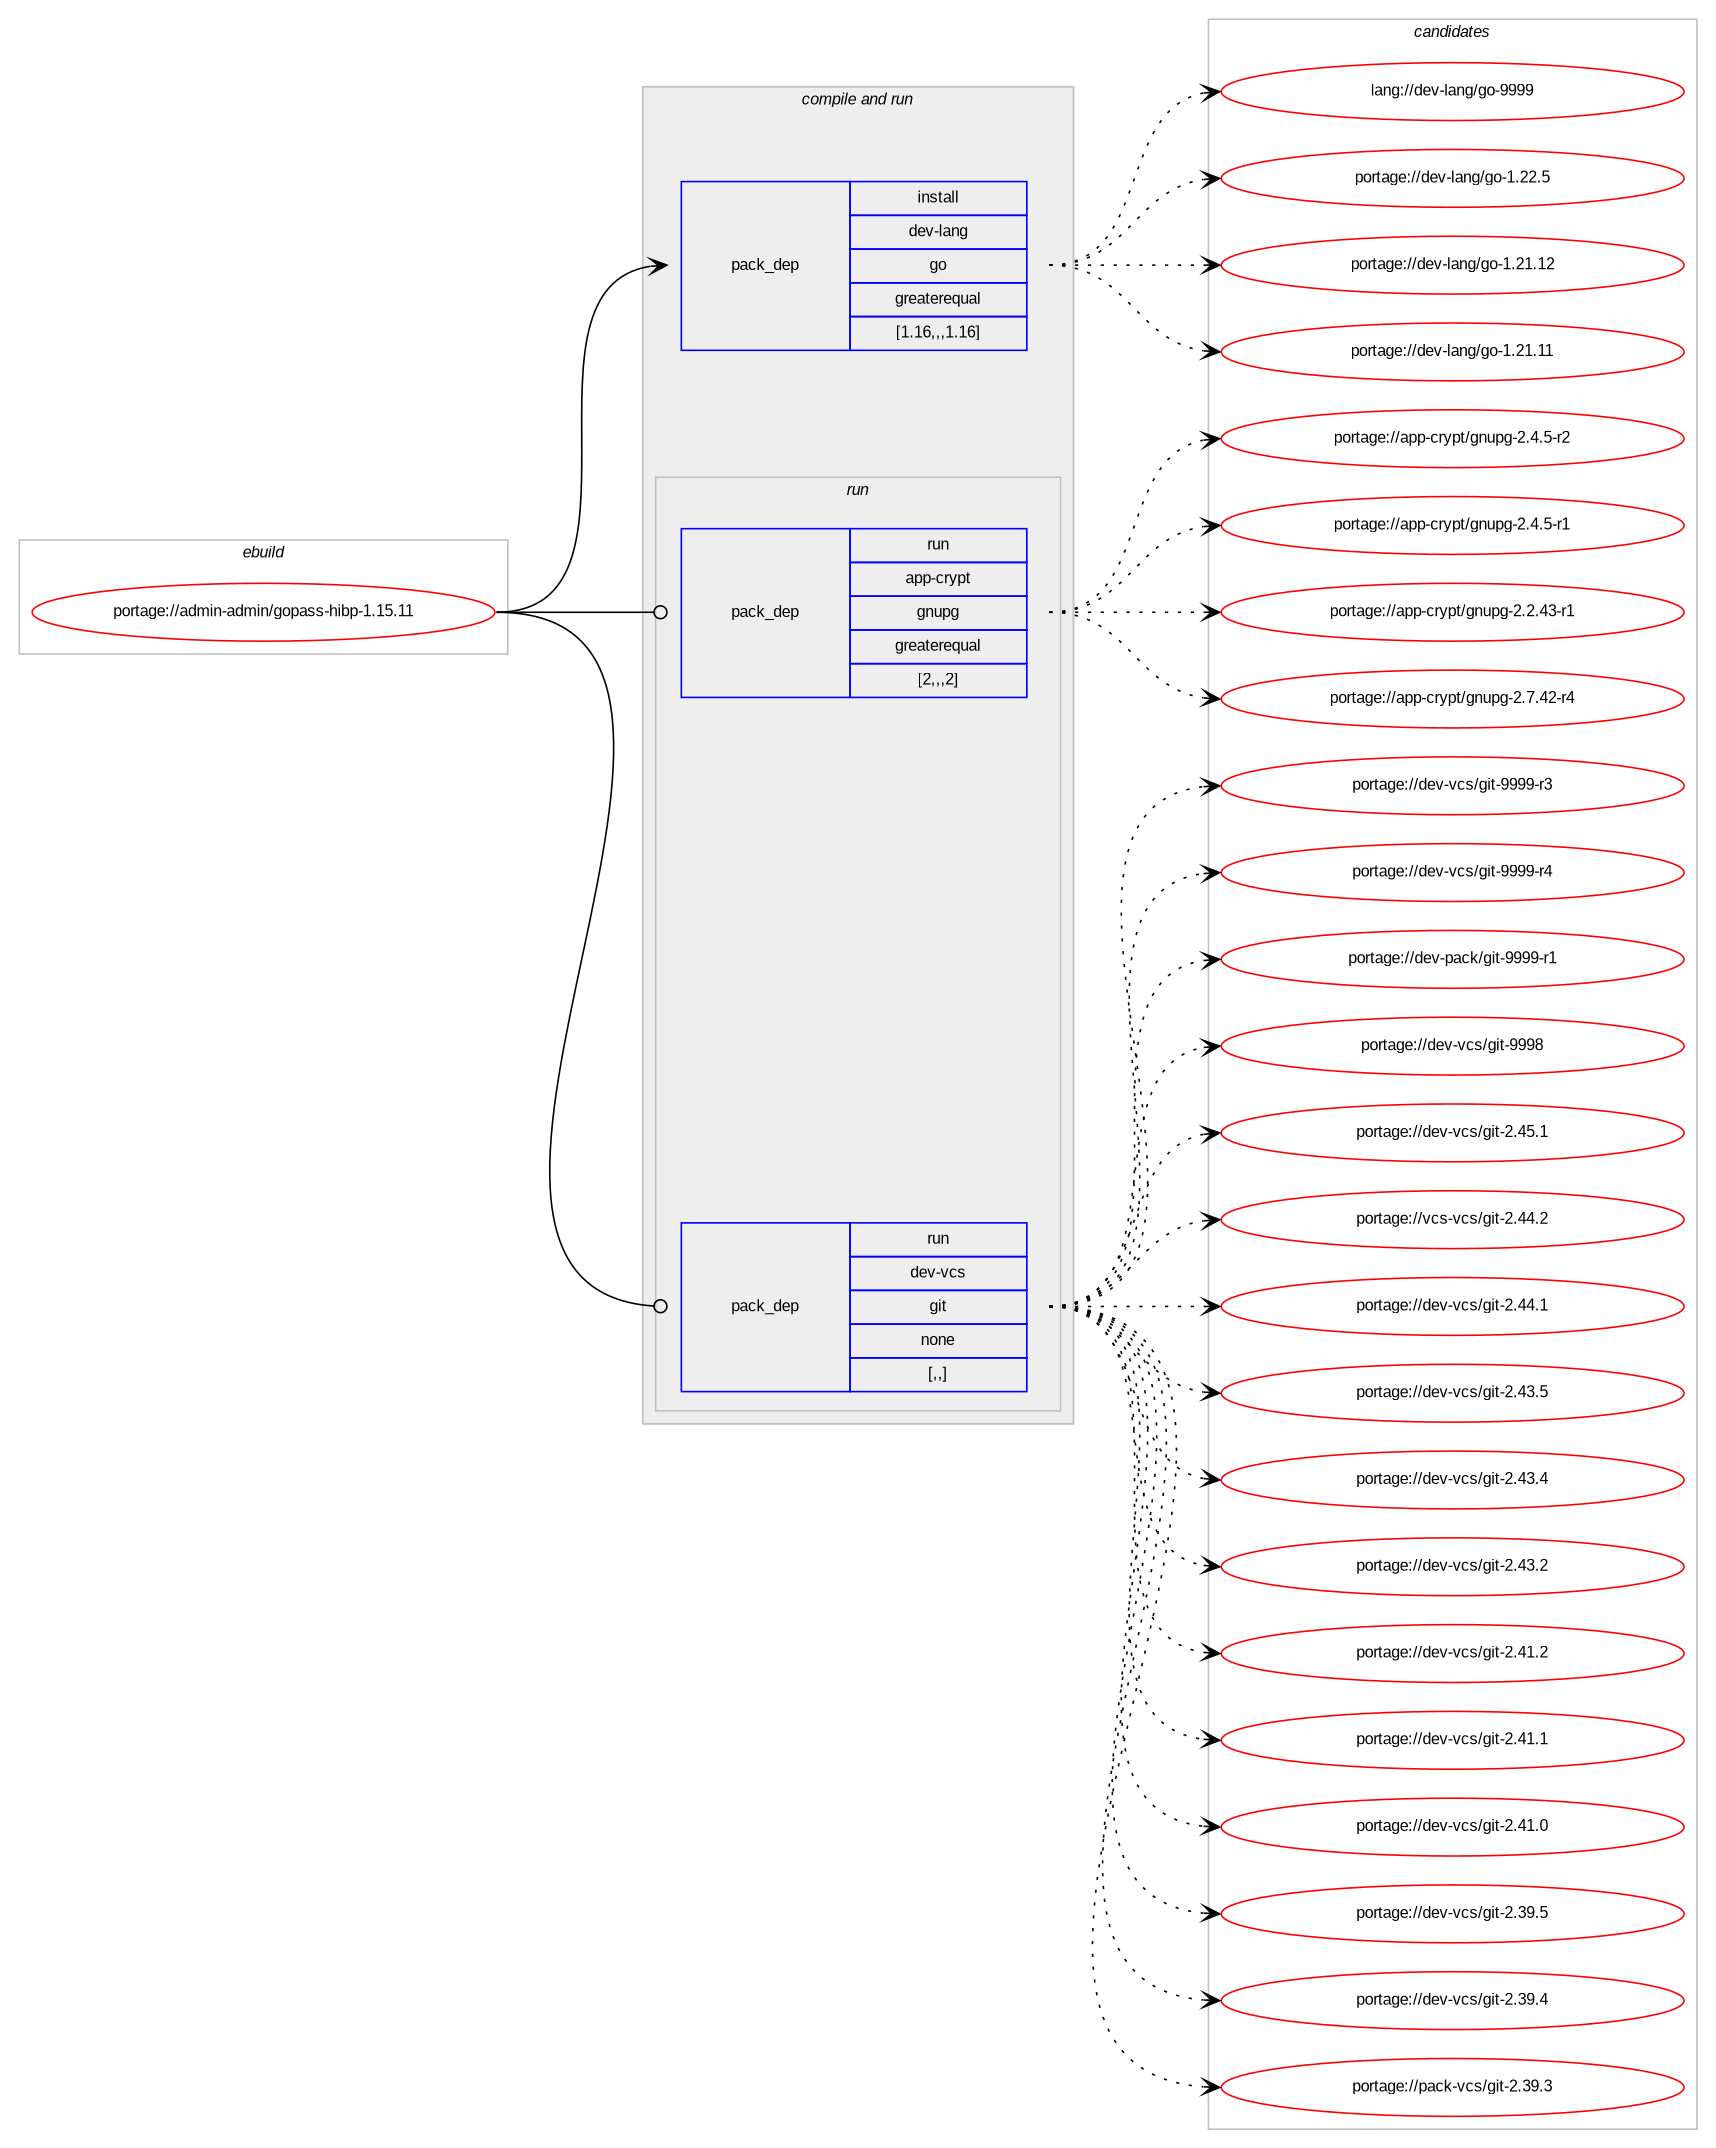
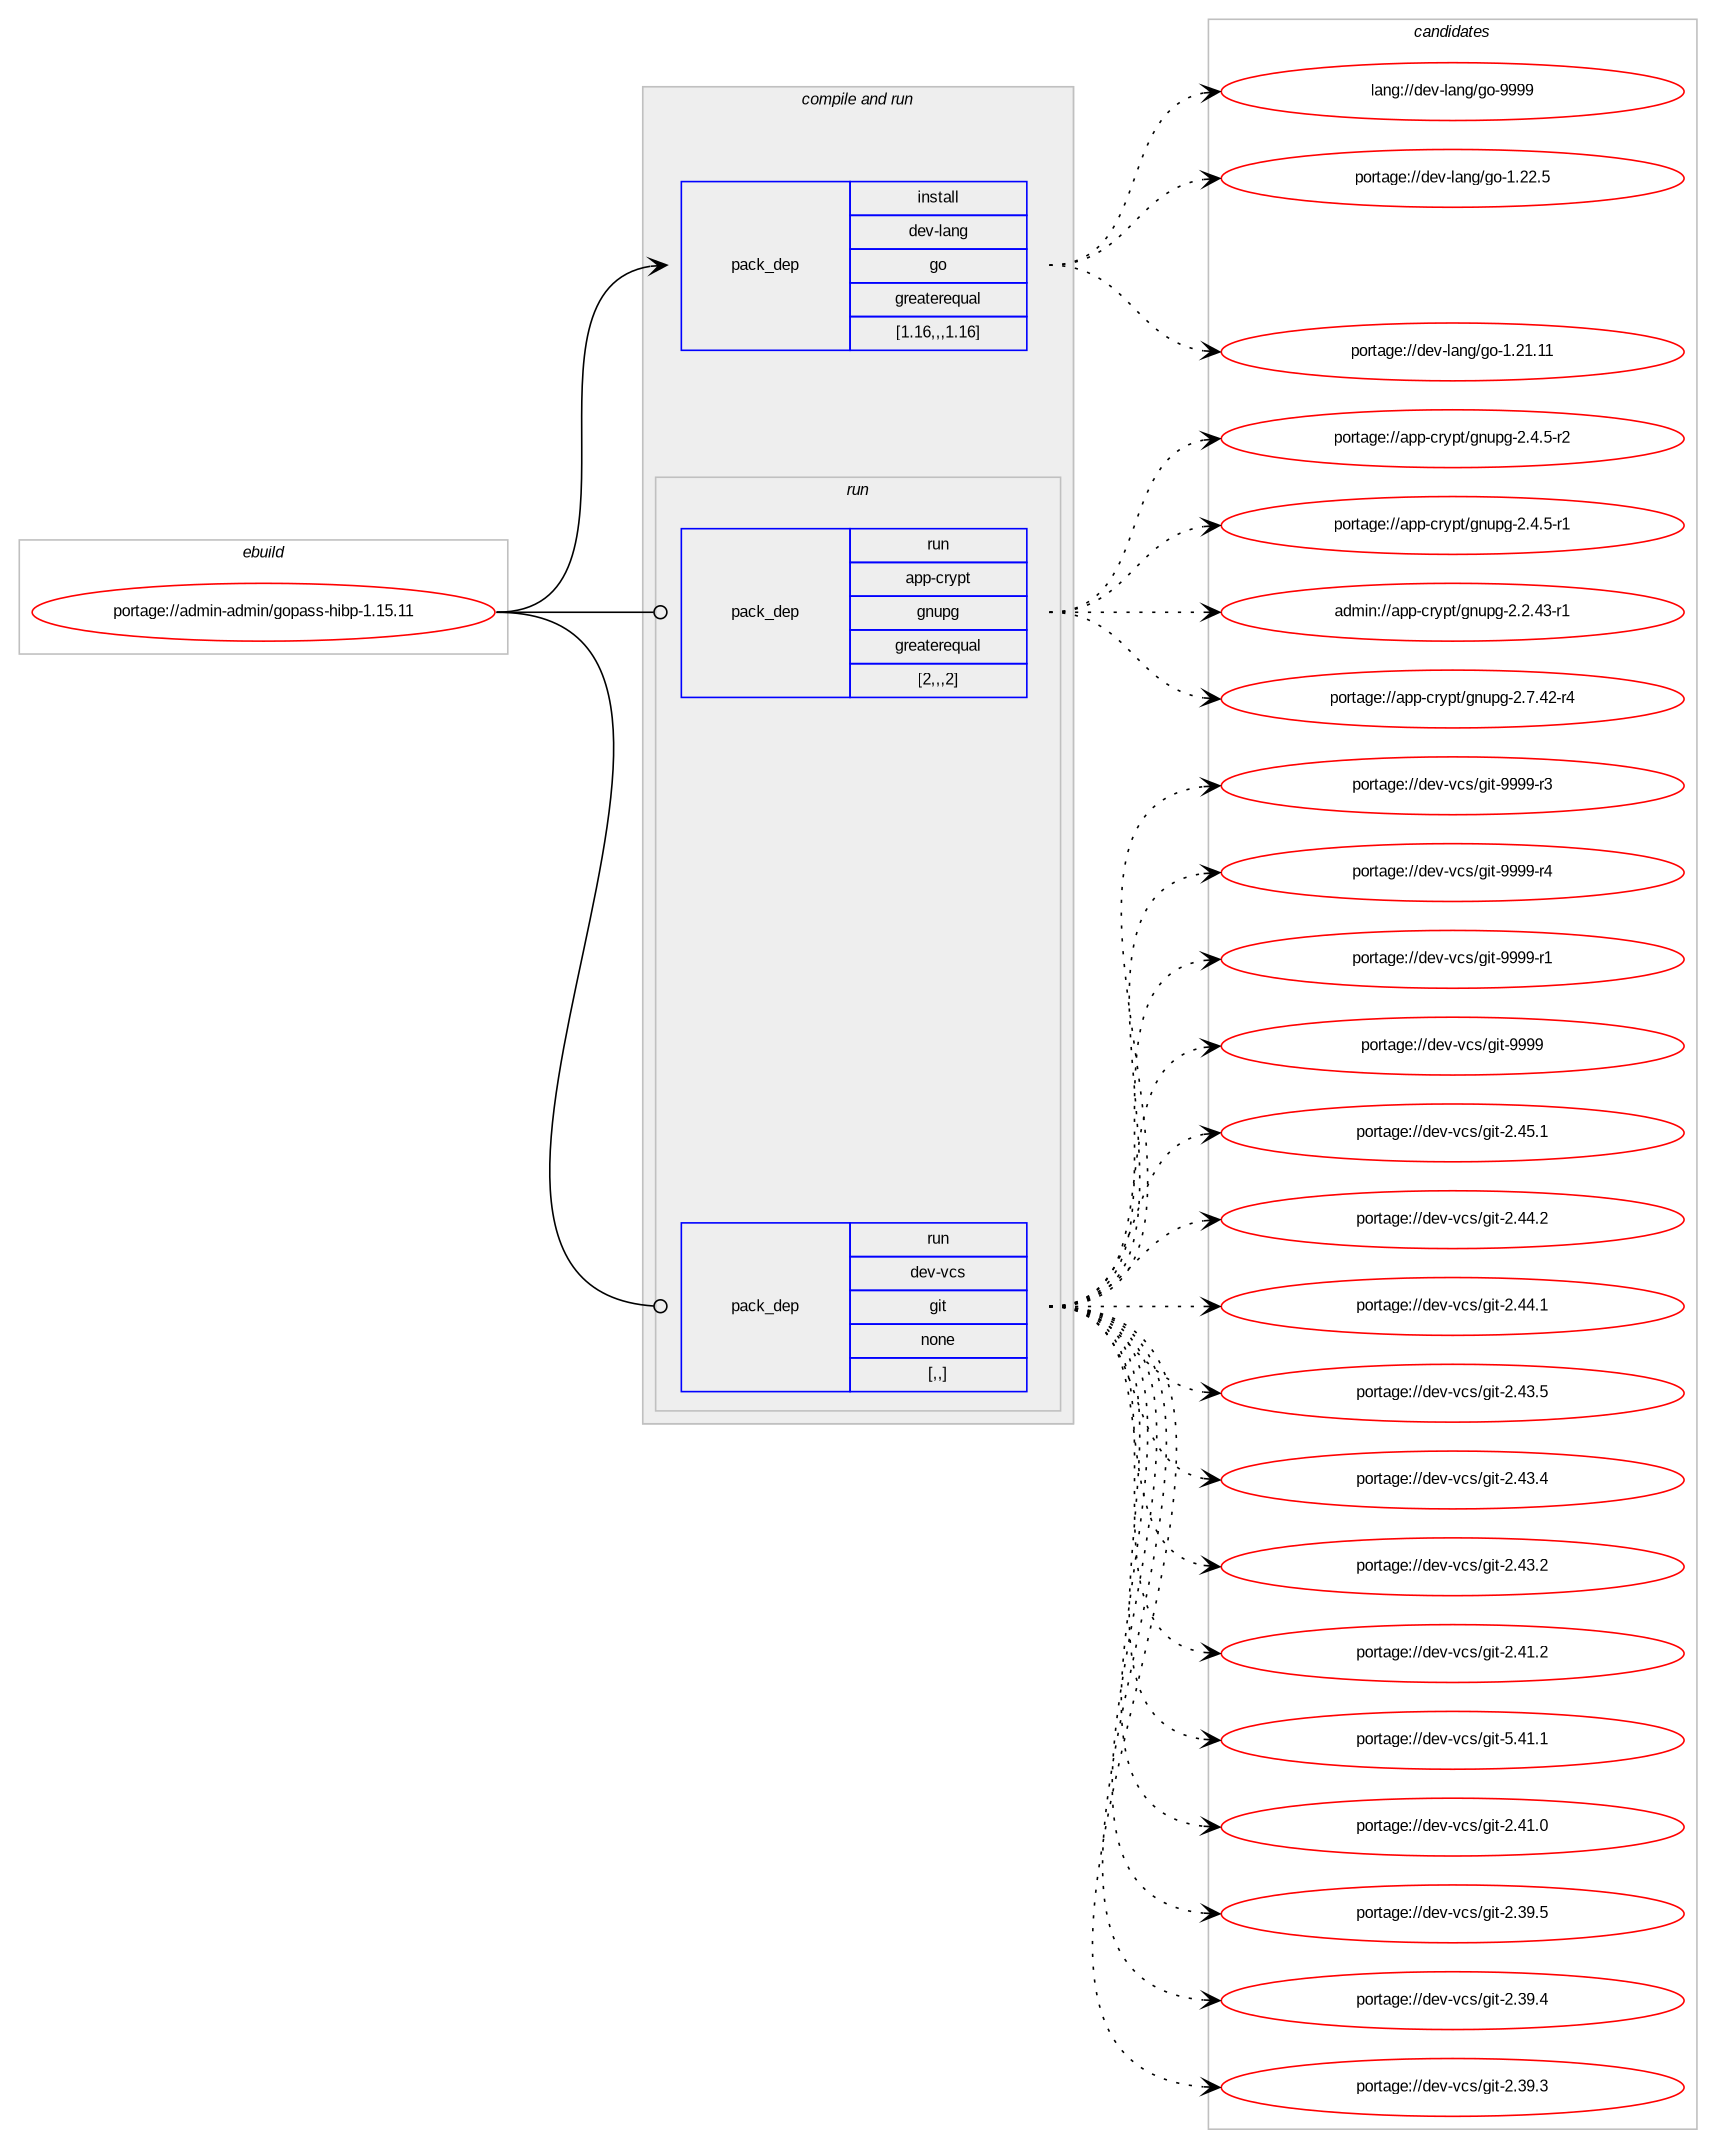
node "portage://dev-lang/go-1.21.12": removed
node "portage://app-crypt/gnupg-2.2.43-r1": label "portage://app-crypt/gnupg-2.2.43-r1" -> "admin://app-crypt/gnupg-2.2.43-r1"
node "portage://dev-pack/git-9999-r1": label "portage://dev-pack/git-9999-r1" -> "portage://dev-vcs/git-9999-r1"
node "portage://dev-vcs/git-9998": label "portage://dev-vcs/git-9998" -> "portage://dev-vcs/git-9999"
node "portage://vcs-vcs/git-2.44.2": label "portage://vcs-vcs/git-2.44.2" -> "portage://dev-vcs/git-2.44.2"
node "portage://dev-vcs/git-2.41.1": label "portage://dev-vcs/git-2.41.1" -> "portage://dev-vcs/git-5.41.1"
node "portage://pack-vcs/git-2.39.3": label "portage://pack-vcs/git-2.39.3" -> "portage://dev-vcs/git-2.39.3"
